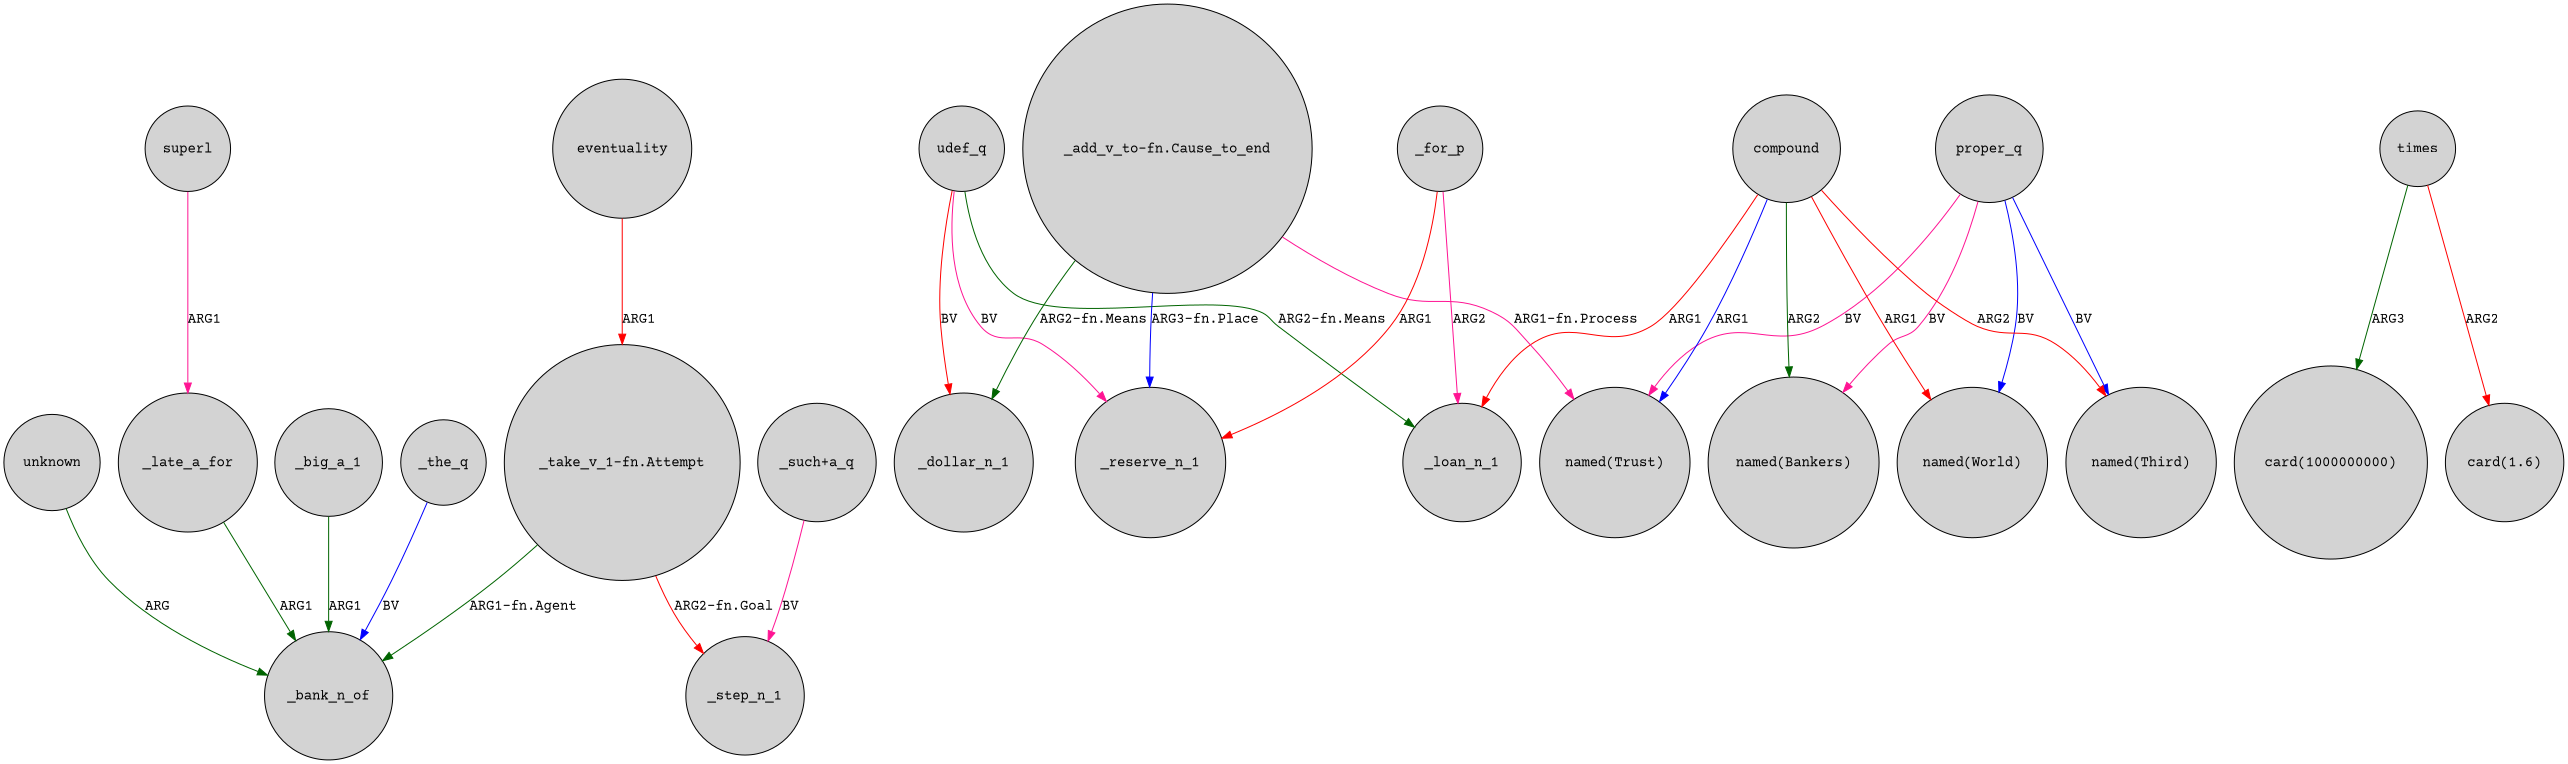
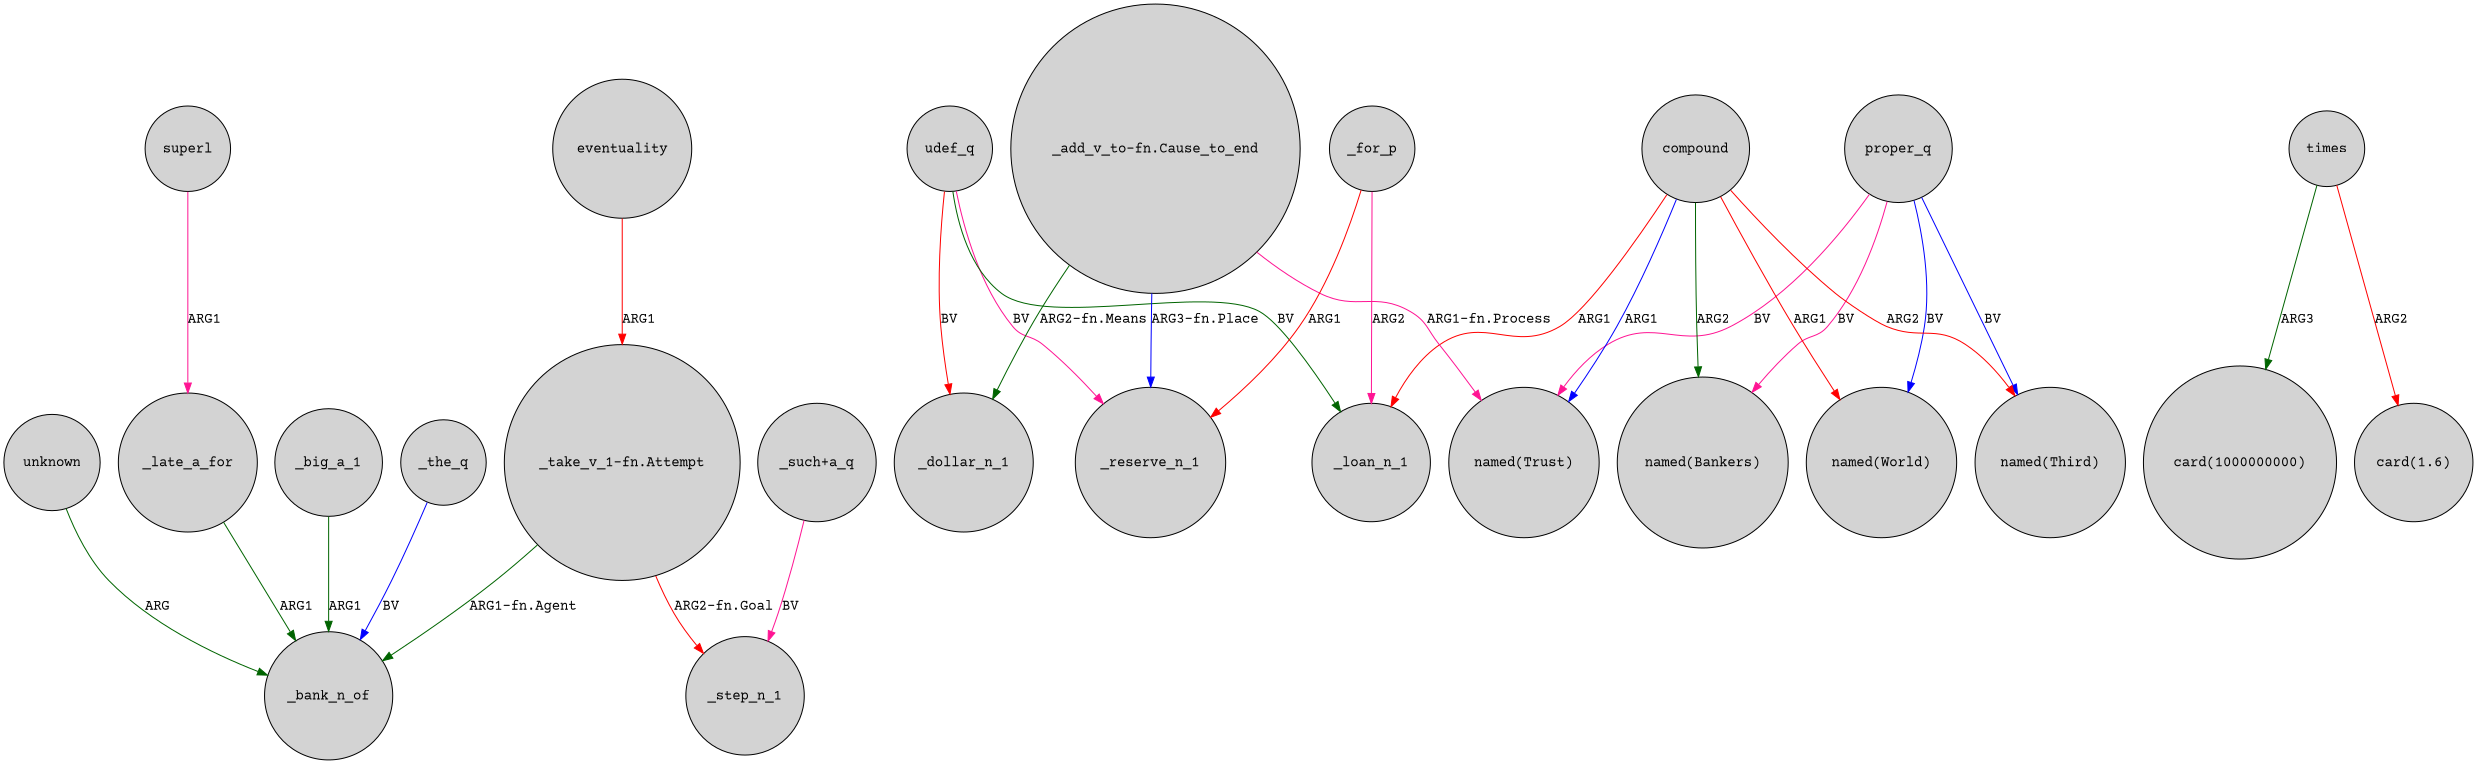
edge "udef_q" -> "_loan_n_1": label "ARG2-fn.Means" -> "BV"
